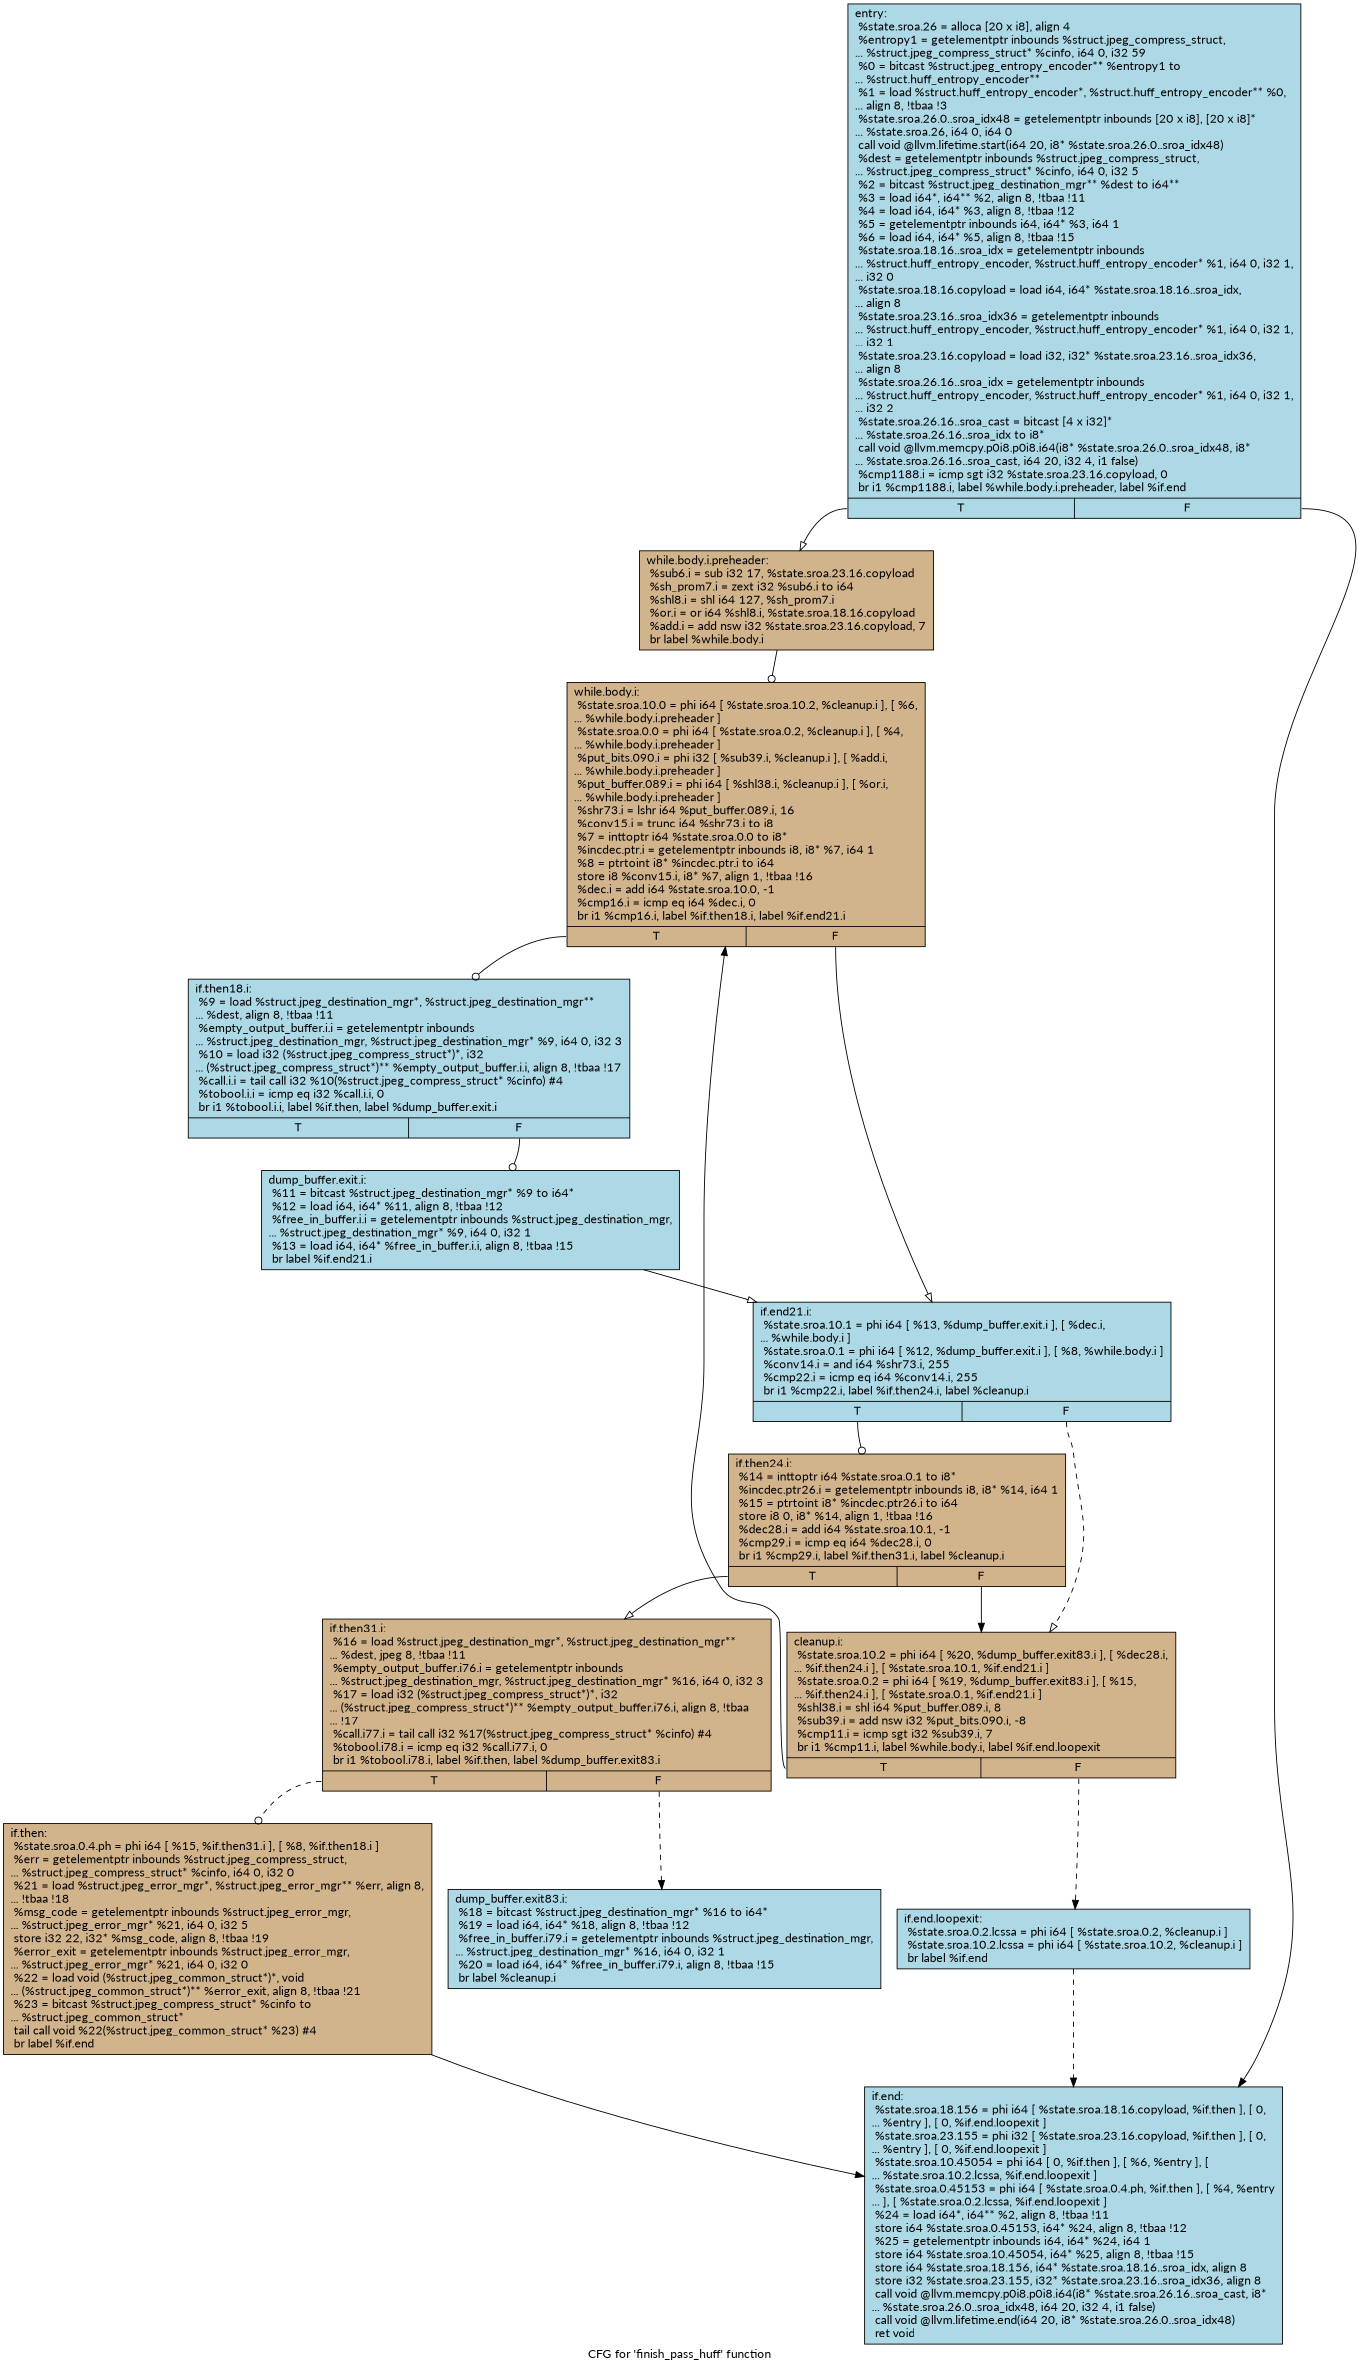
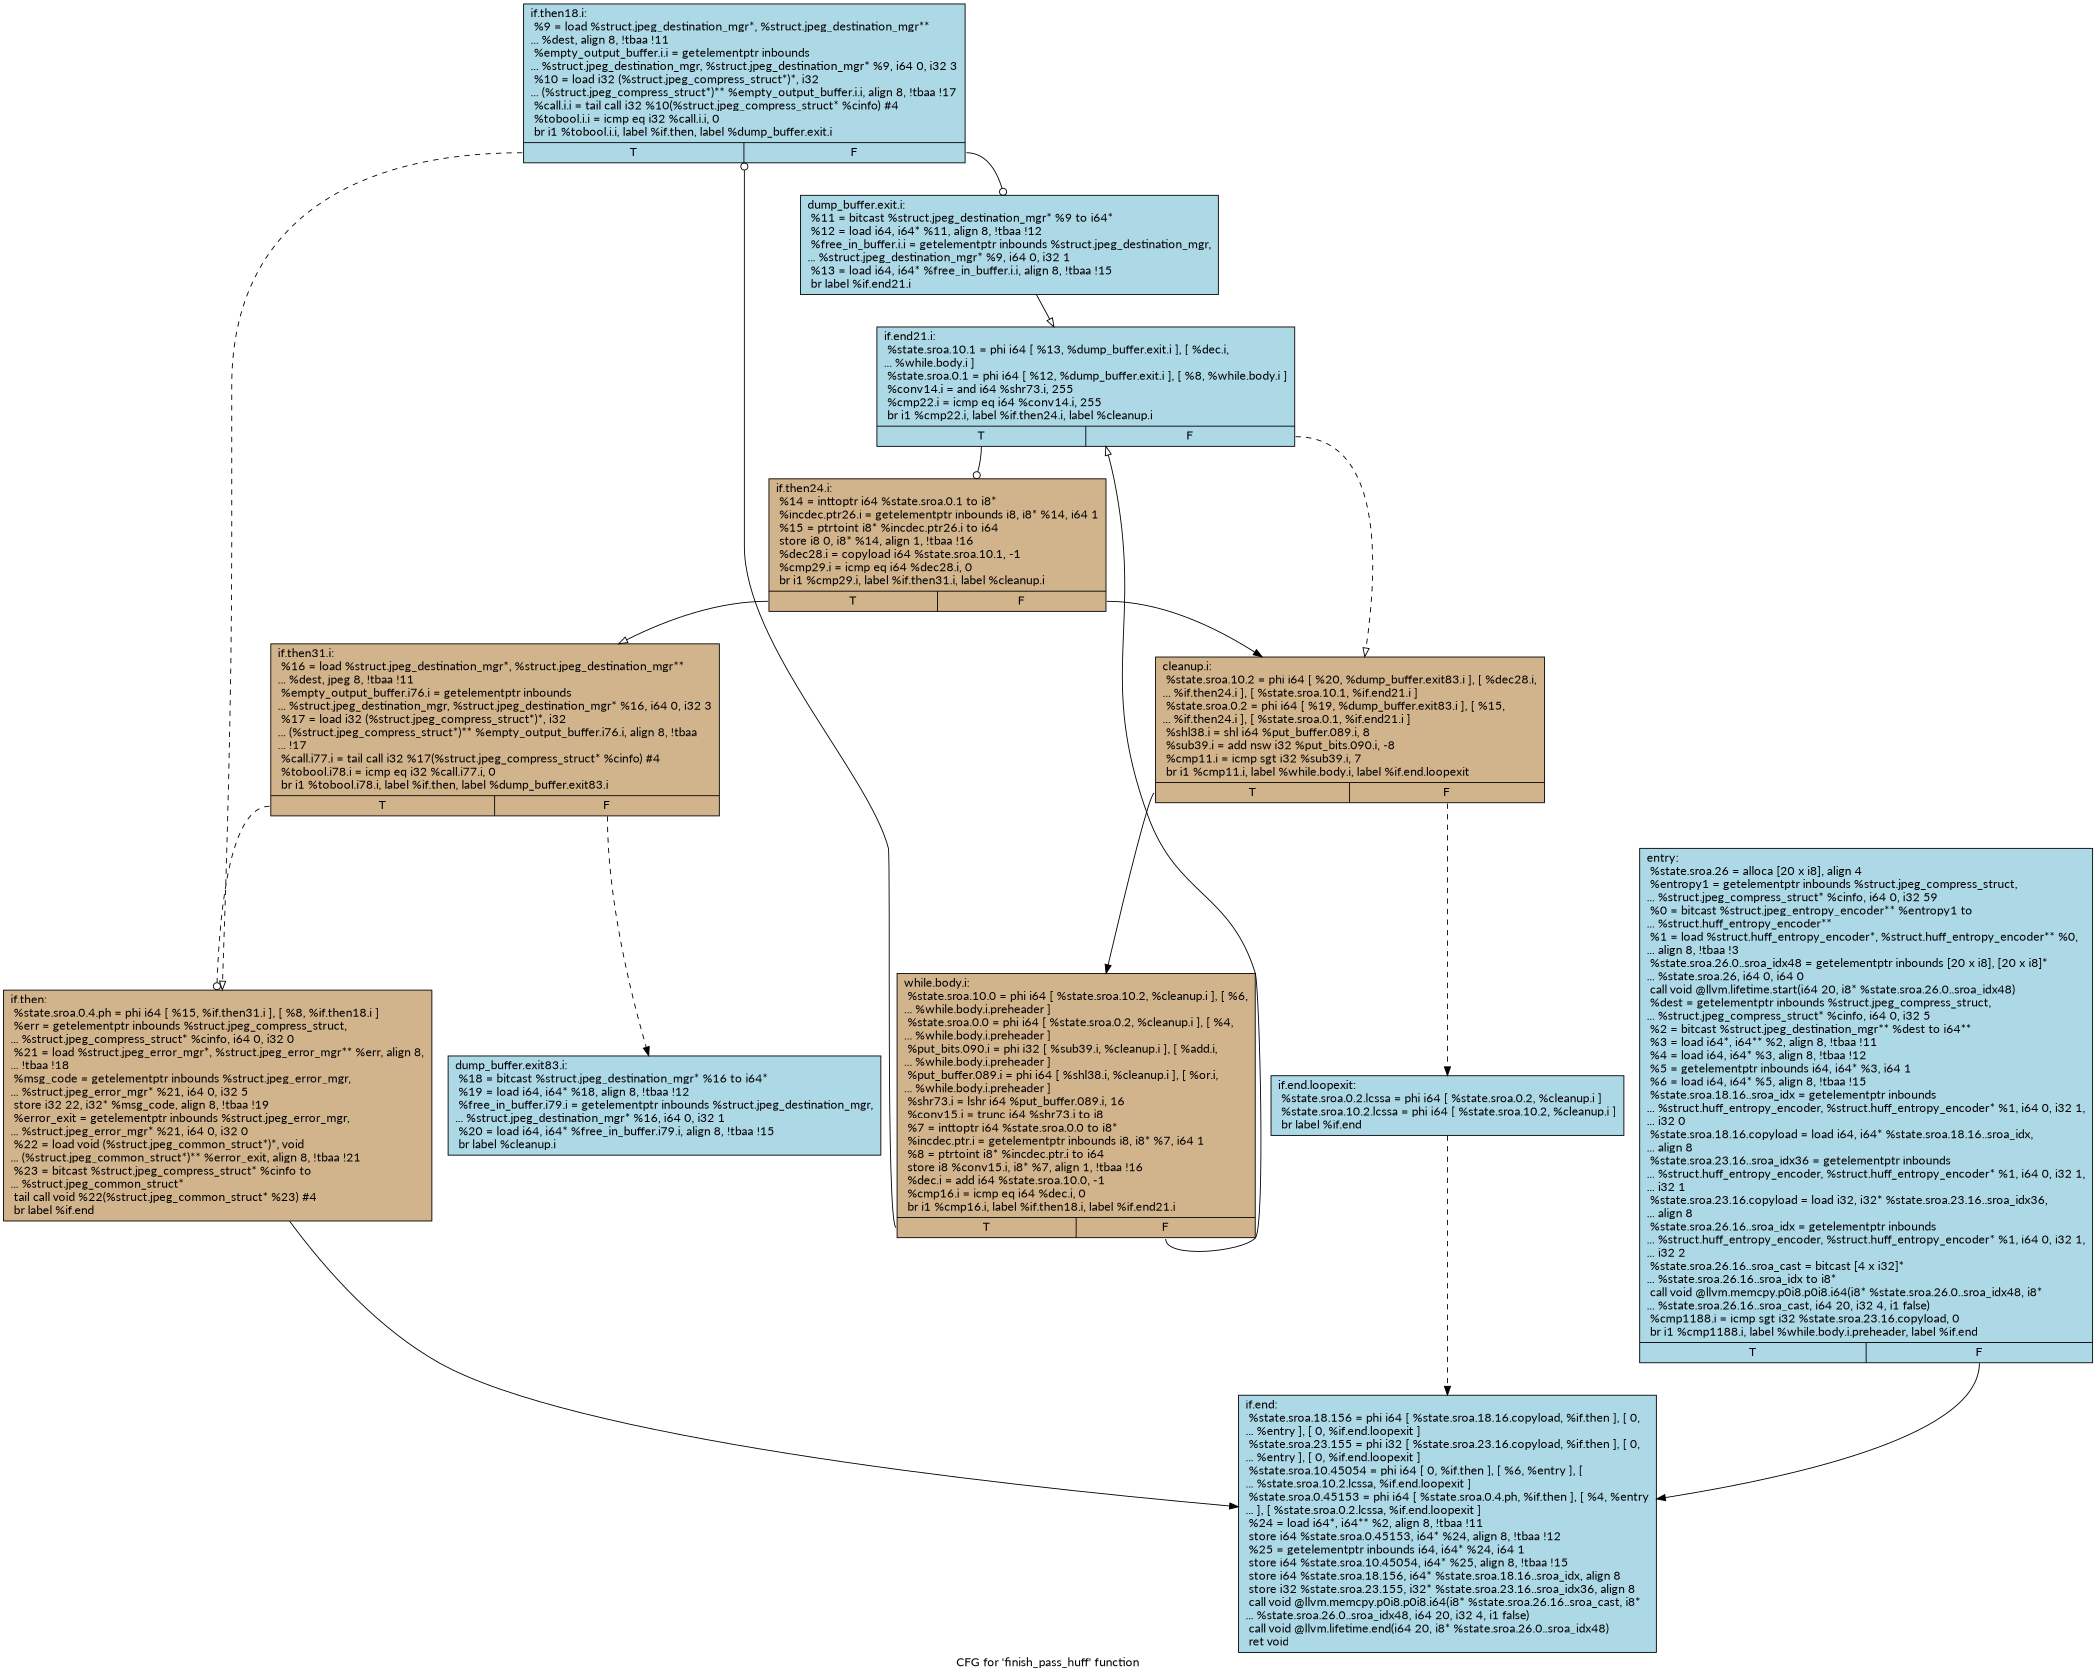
edge "if.then18.i:" -> "if.then:": added
node "while.body.i.preheader:": removed
node "if.then24.i:": text "%dec28.i = add i64 %state.sroa.10.1, -1" -> "%dec28.i = copyload i64 %state.sroa.10.1, -1"
